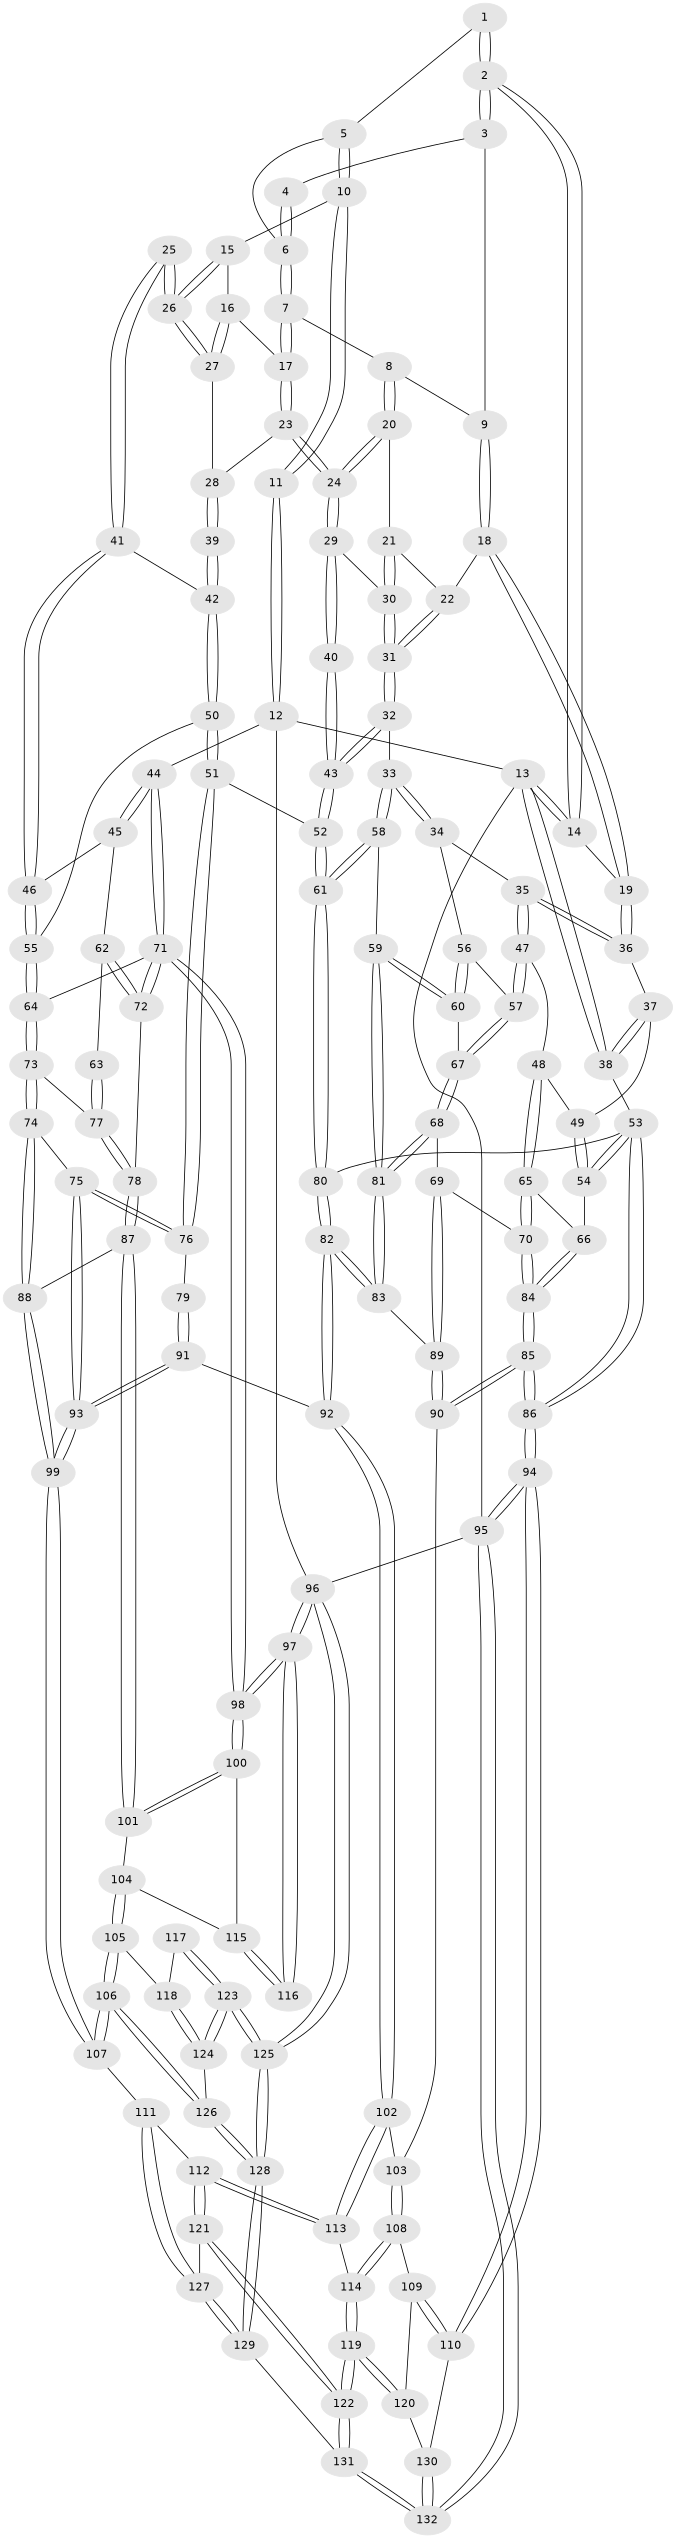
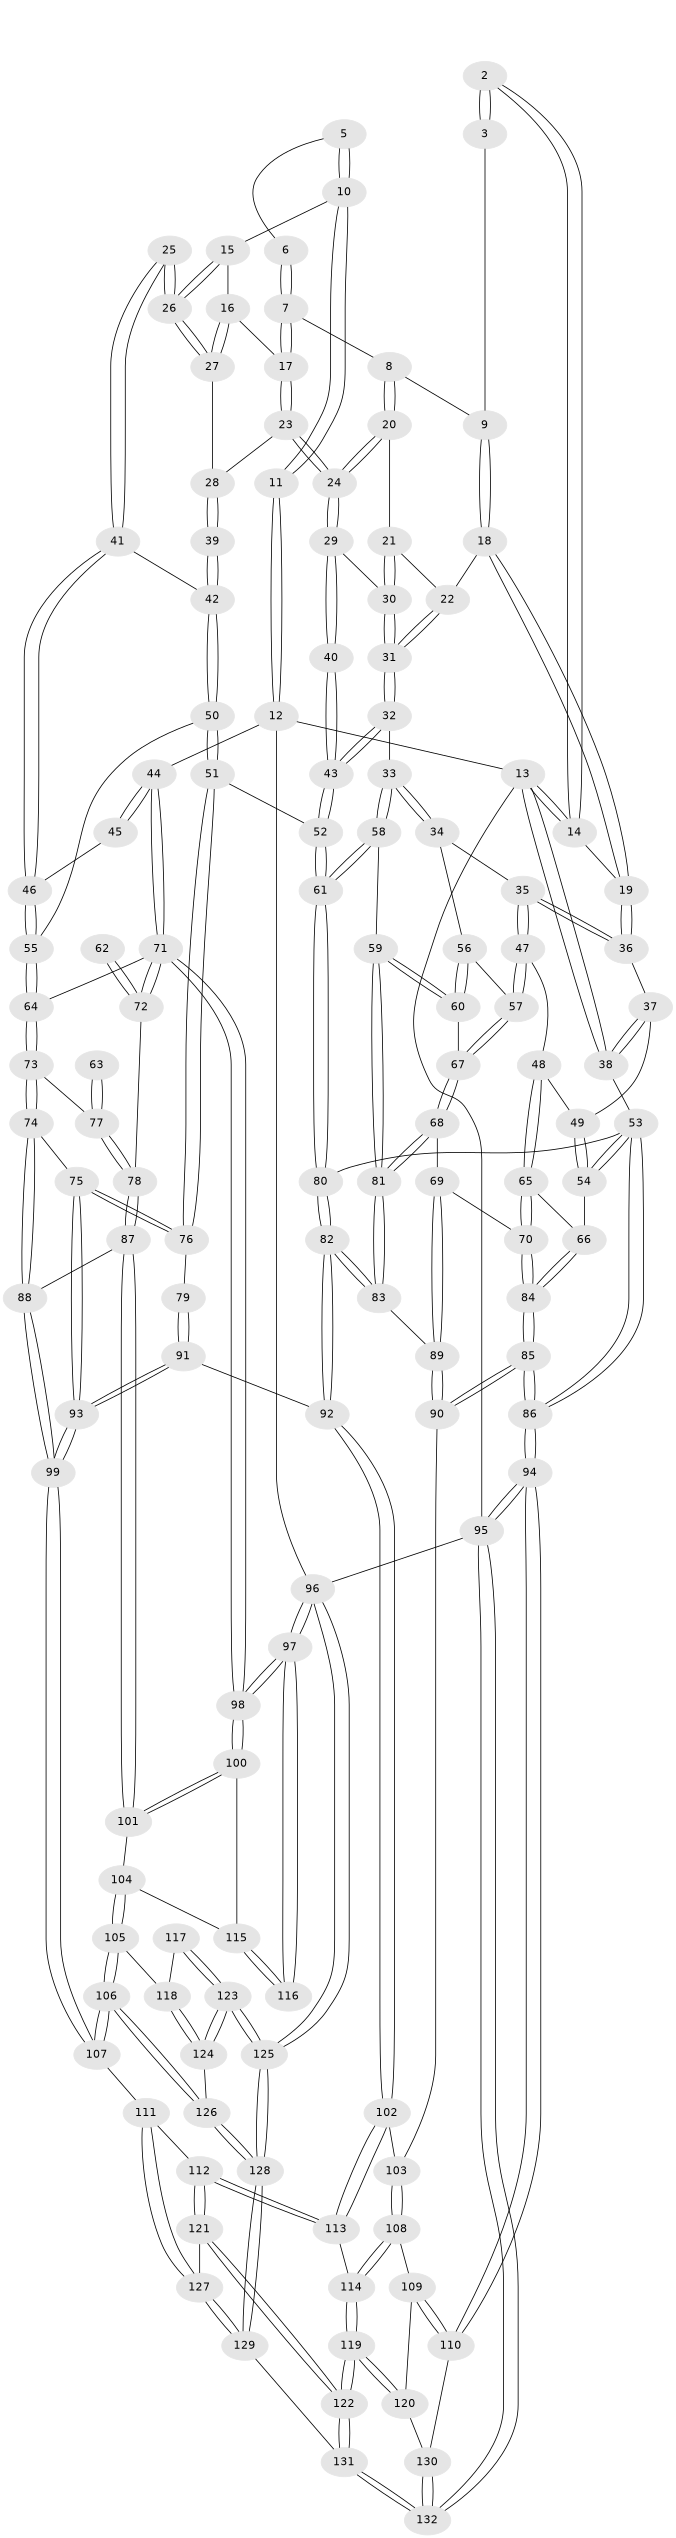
node "1": removed
node "4": removed
edge "45" -- "62": removed
edge "62" -- "63": removed
